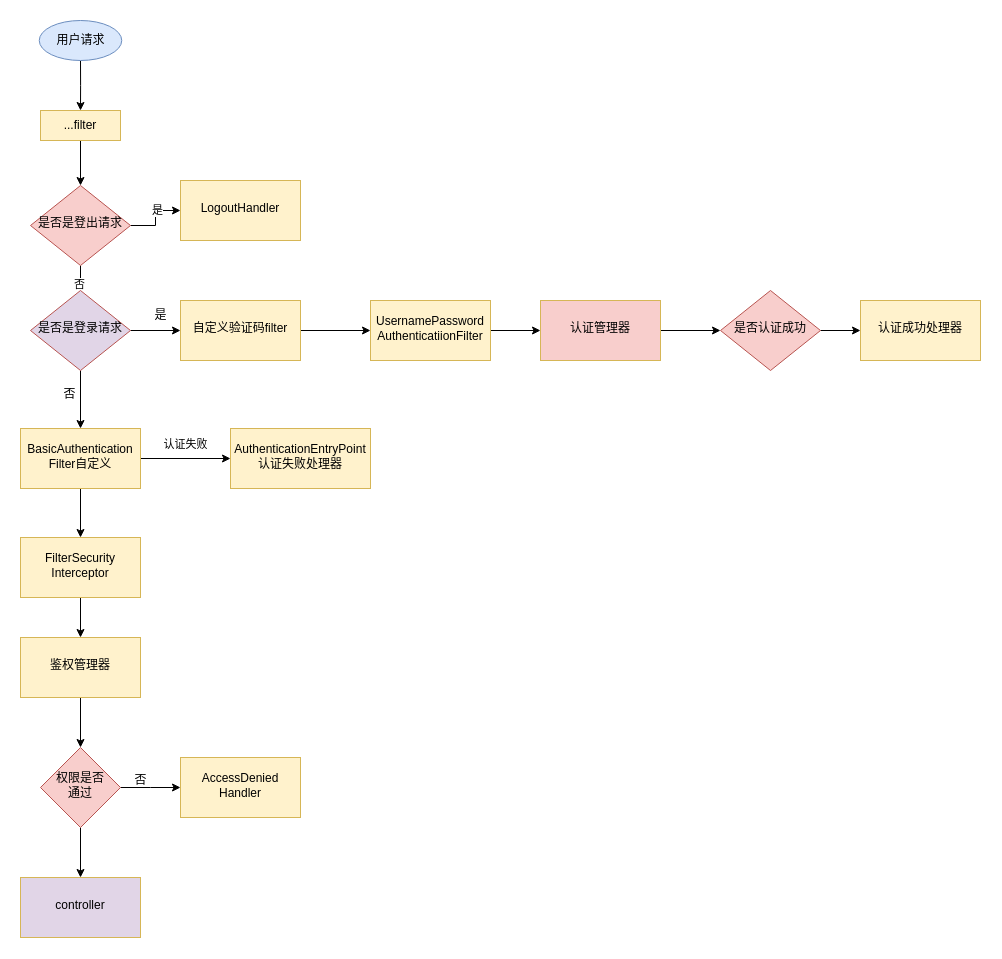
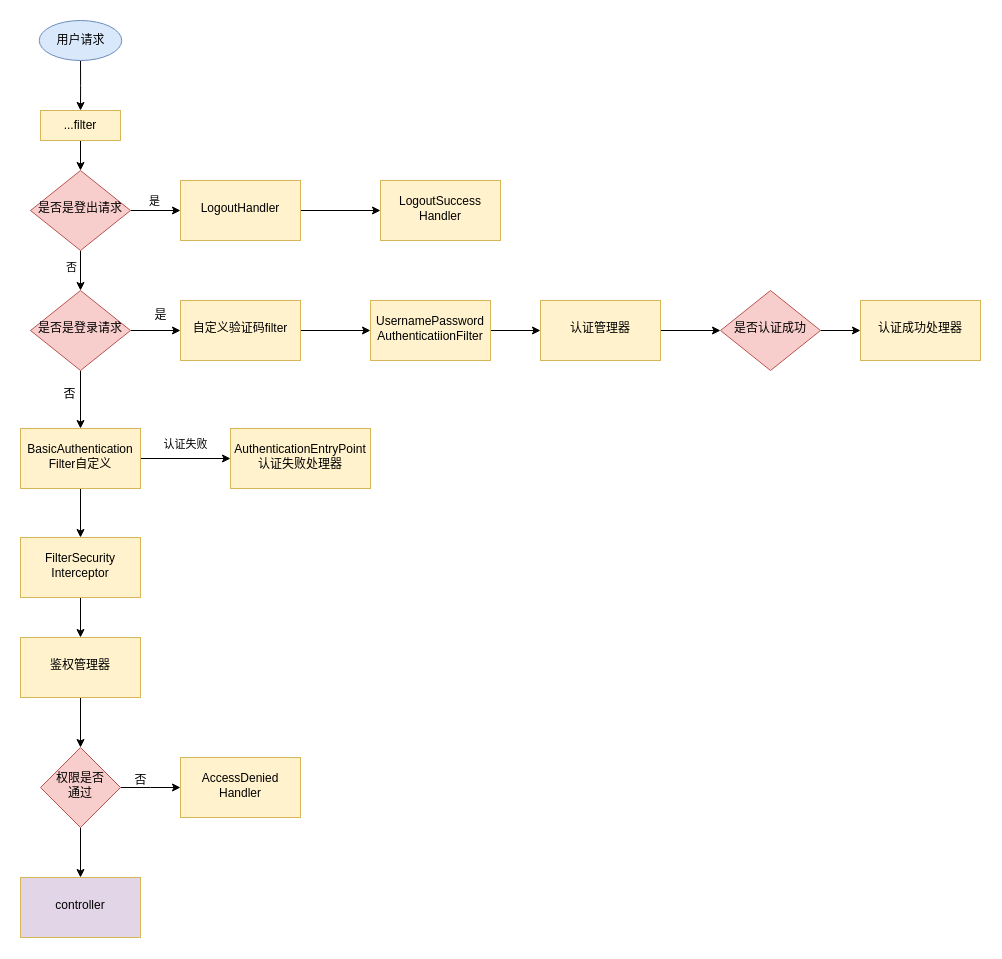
edge "LogoutHandler" -> "LogoutSuccess Handler": added
node "LogoutSuccess Handler": added
node "是否是登出请求": moved (81, 226) -> (81, 211)
node "是否是登录请求": fillcolor #e1d5e7 -> #f8cecc
node "认证管理器": fillcolor #f8cecc -> #fff2cc
